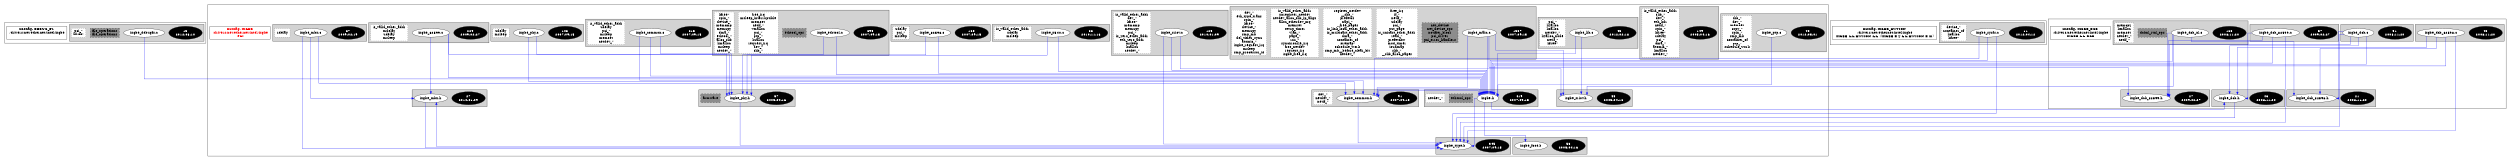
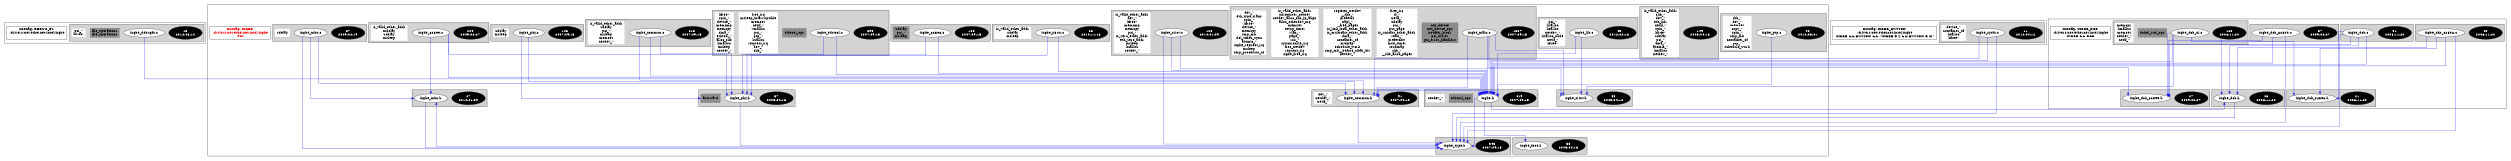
node "udelay pci_* msleep": fillcolor white -> grey55
edge "ixgbe_phy.c" -> "ixgbe_phy.h": now "ixgbe_phy.c" -> "firmware"
edge "ixgbe_dcb_82599.c" -> "ixgbe_dcb.h": now "163 2008-11-20" -> "ixgbe_dcb.h"
